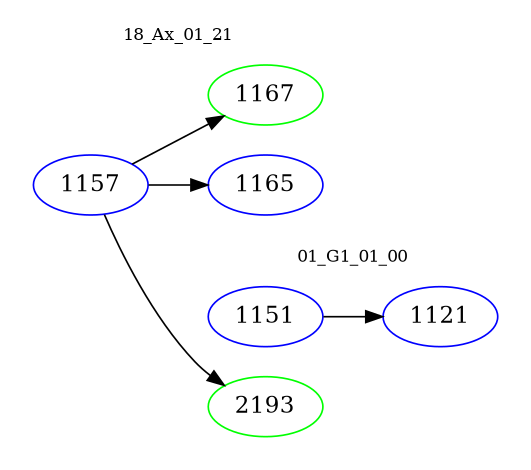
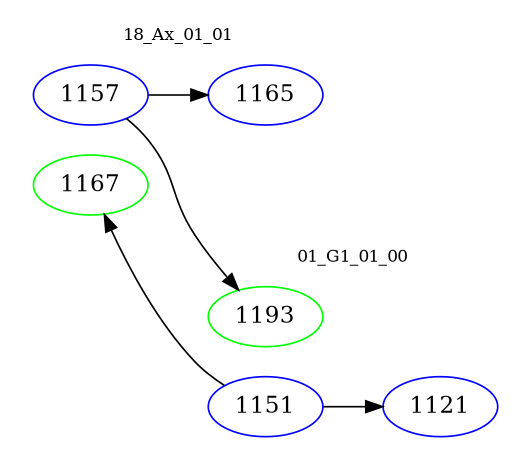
cluster "18_Ax_01_21": label "18_Ax_01_21" -> "18_Ax_01_01"
edge "1157" -> "1167": now "1151" -> "1167"
node "2193": label "2193" -> "1193"
